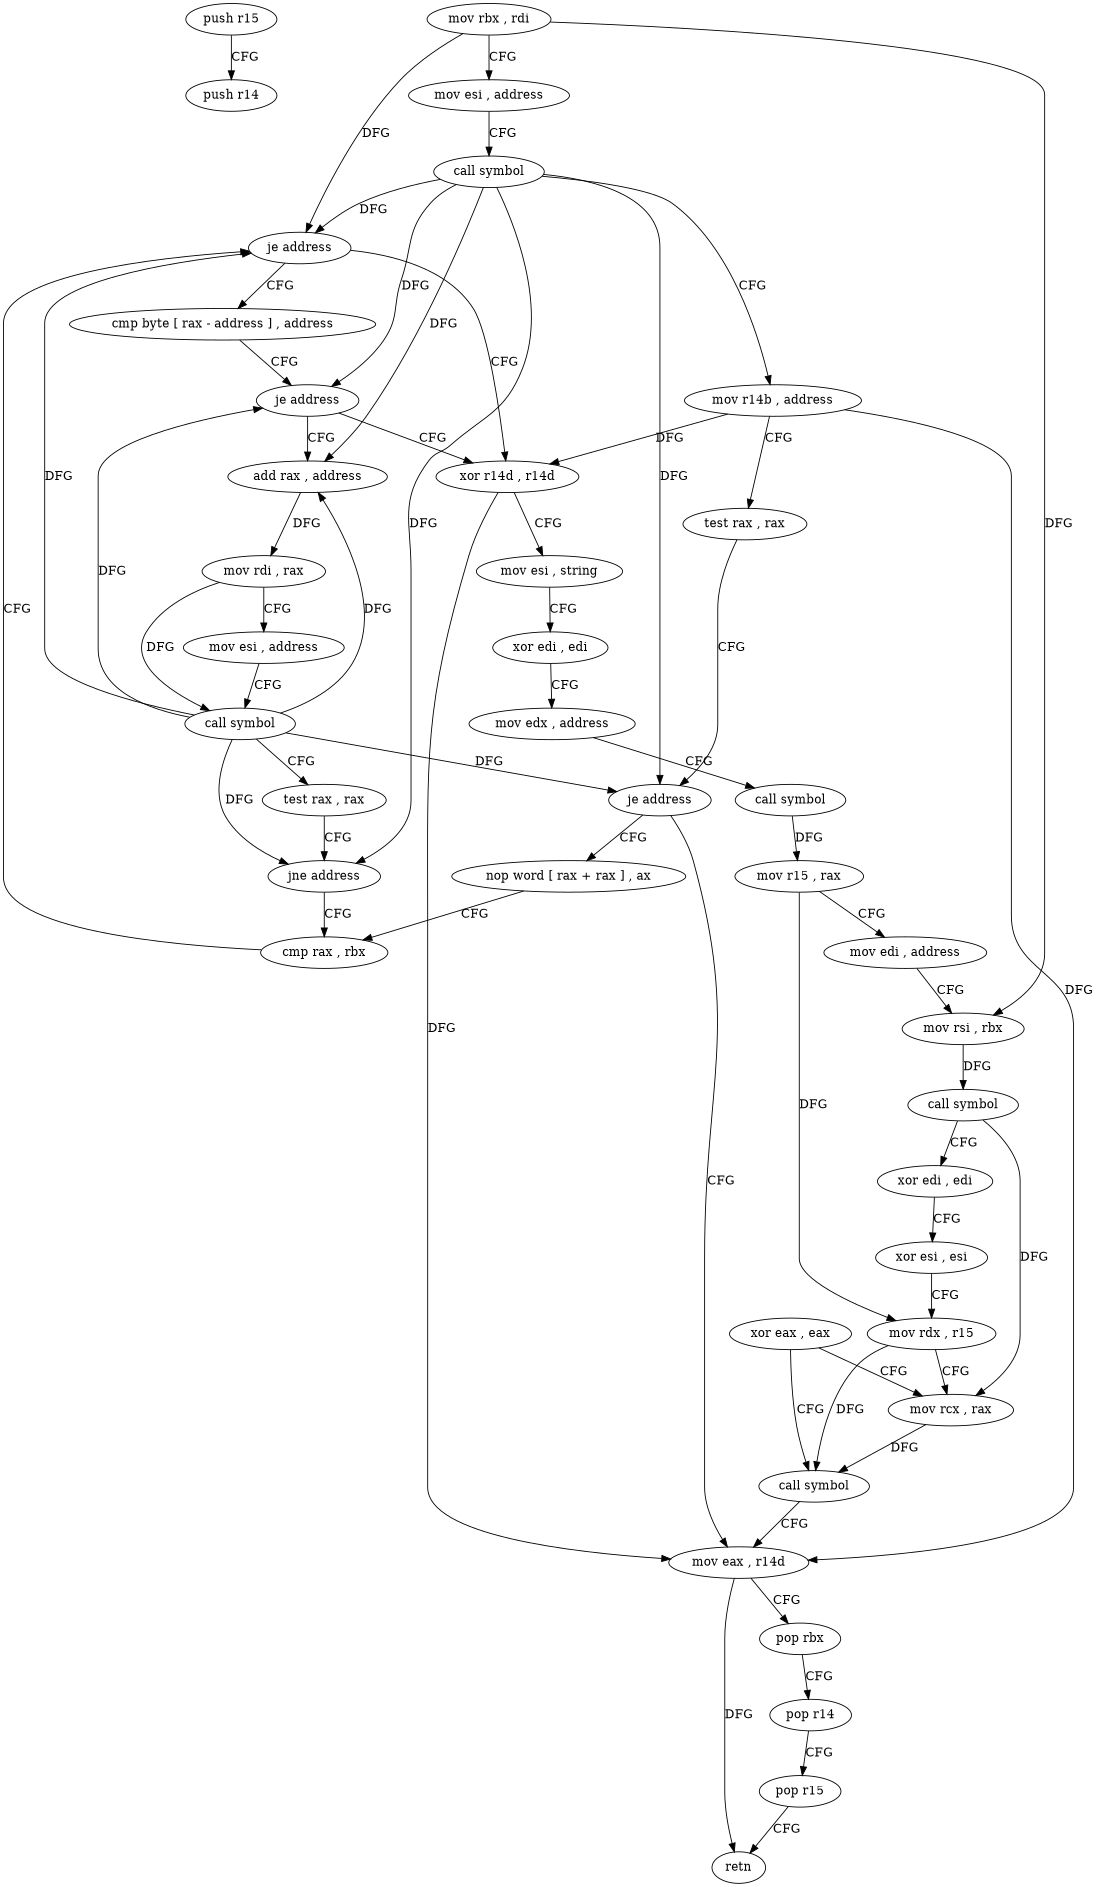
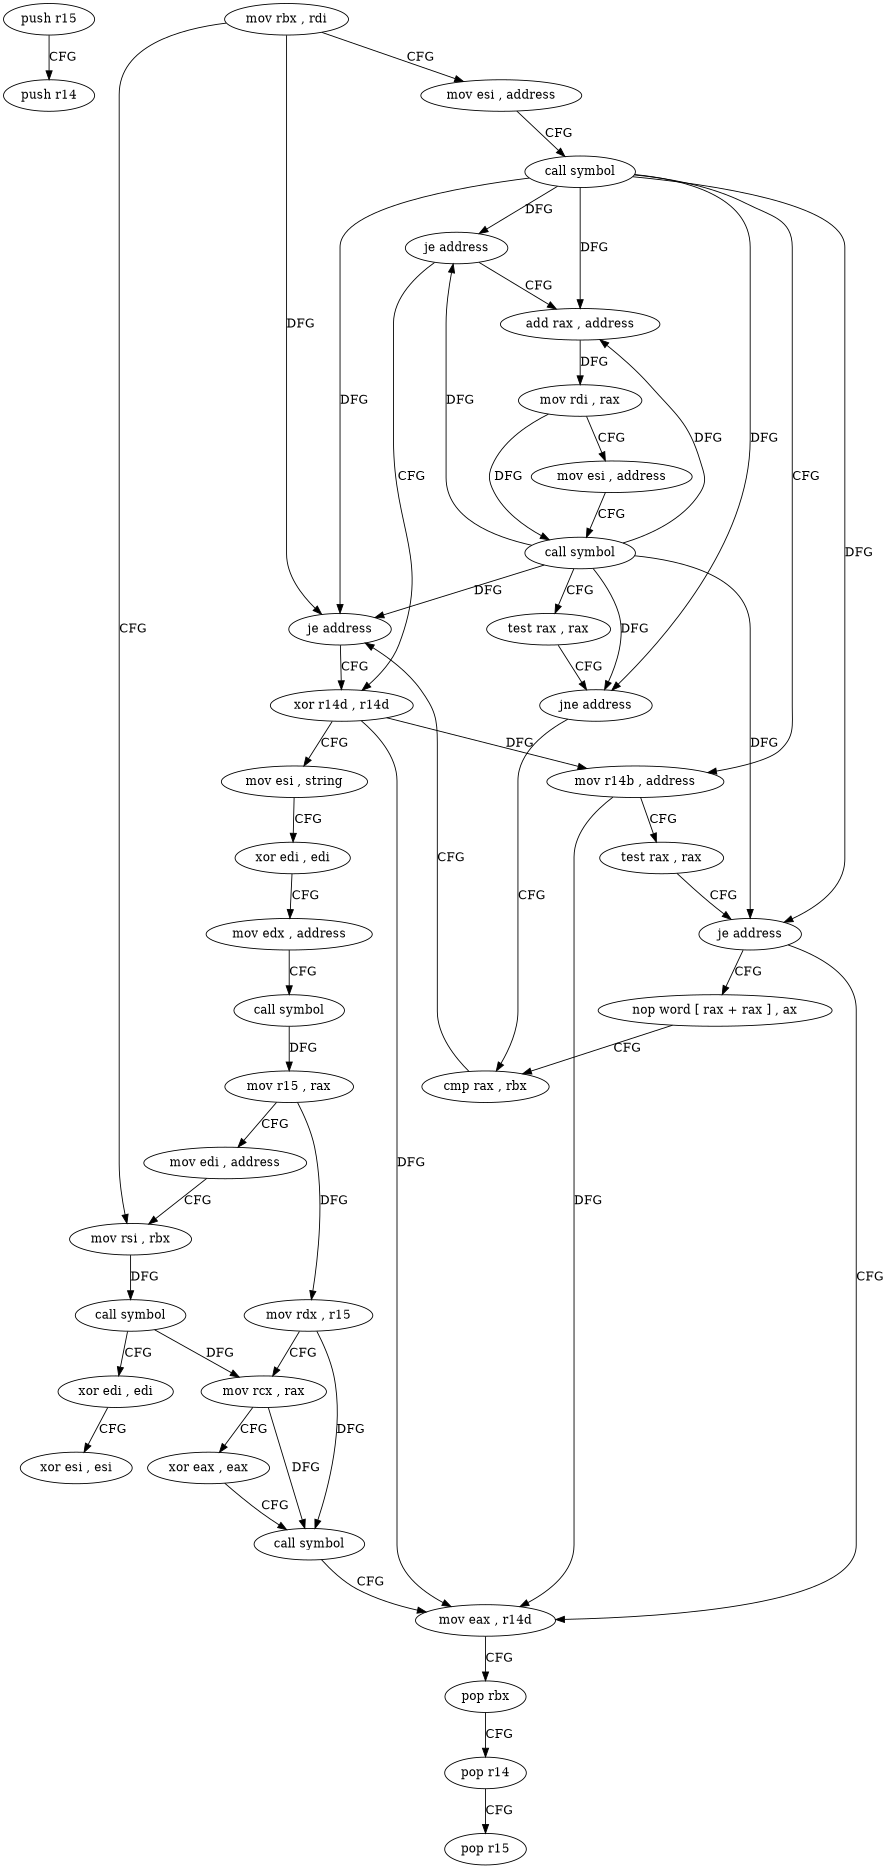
node "cmp byte [ rax - address ] , address": removed
edge "mov r14b , address" -> "xor r14d , r14d": reversed
edge "mov rbx , rdi" -> "mov rsi , rbx": label "DFG" -> "CFG"
edge "xor esi , esi" -> "mov rdx , r15": removed, label "CFG"
edge "xor eax , eax" -> "mov rcx , rax": reversed
node "retn": removed
